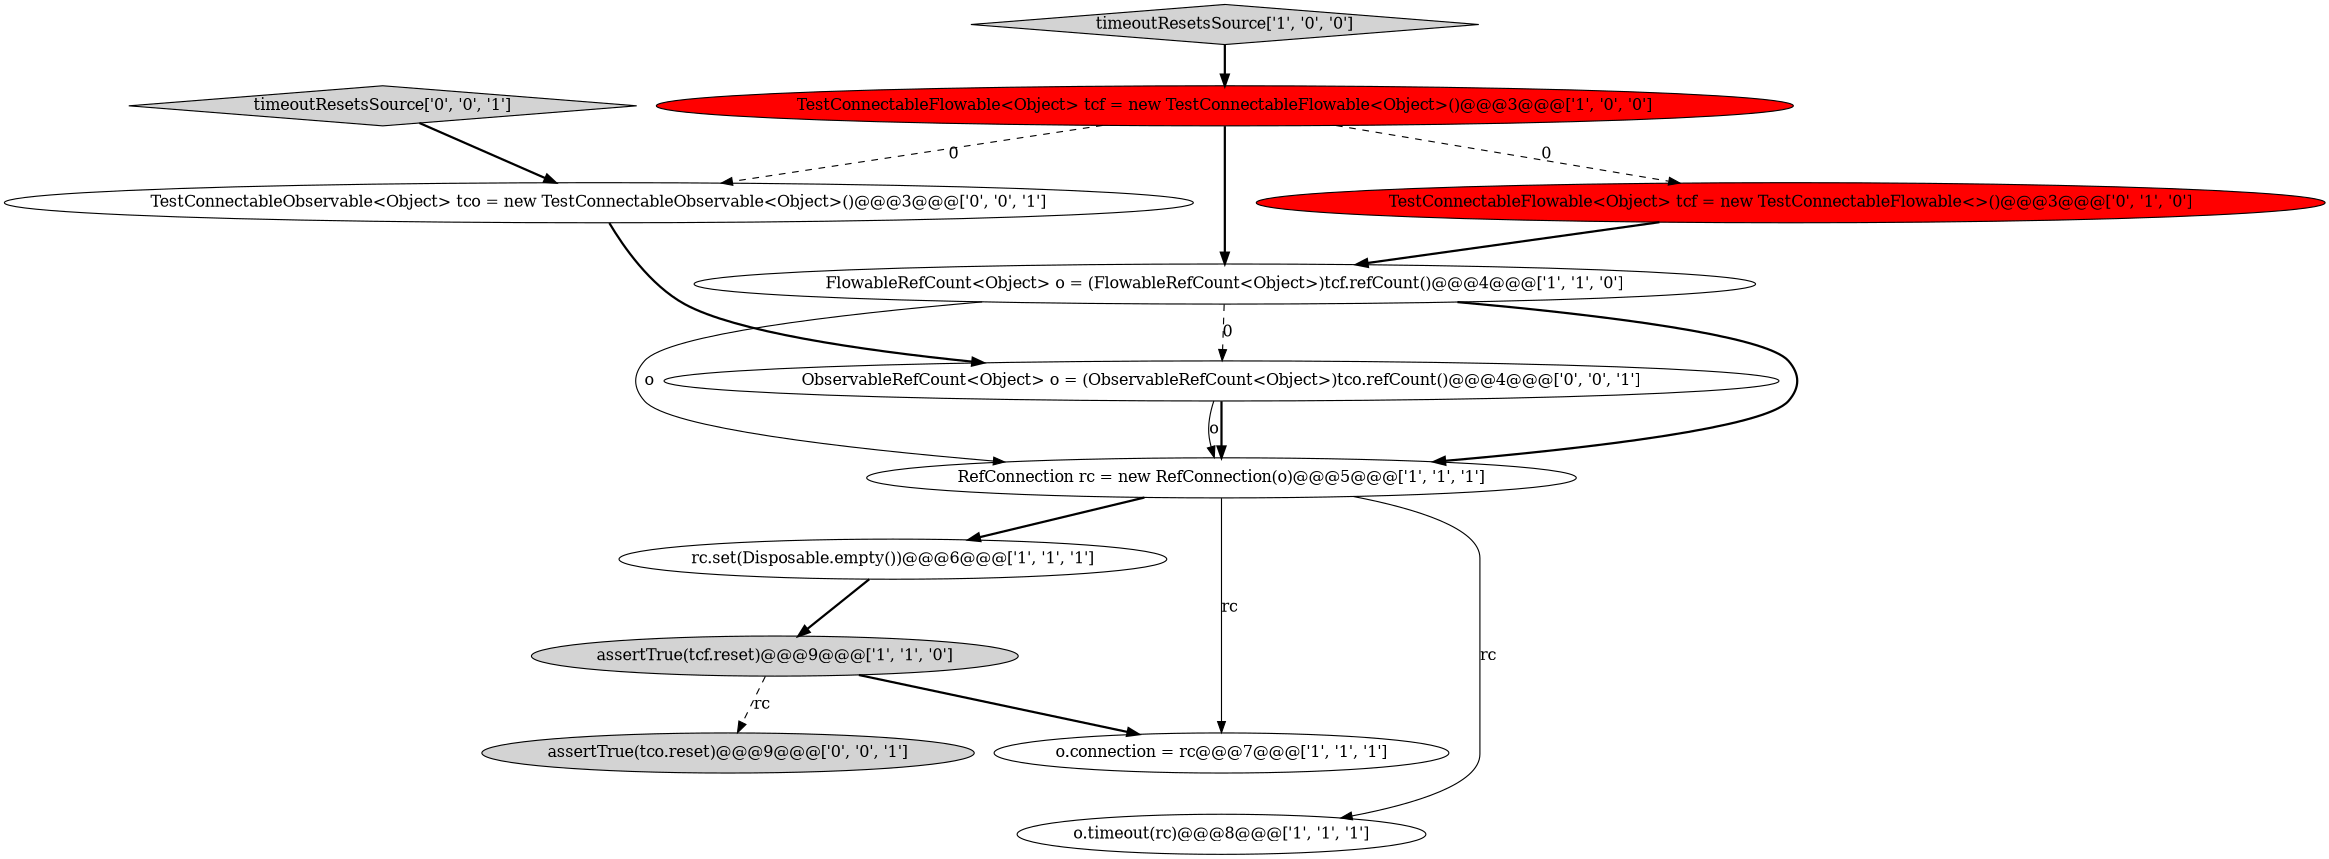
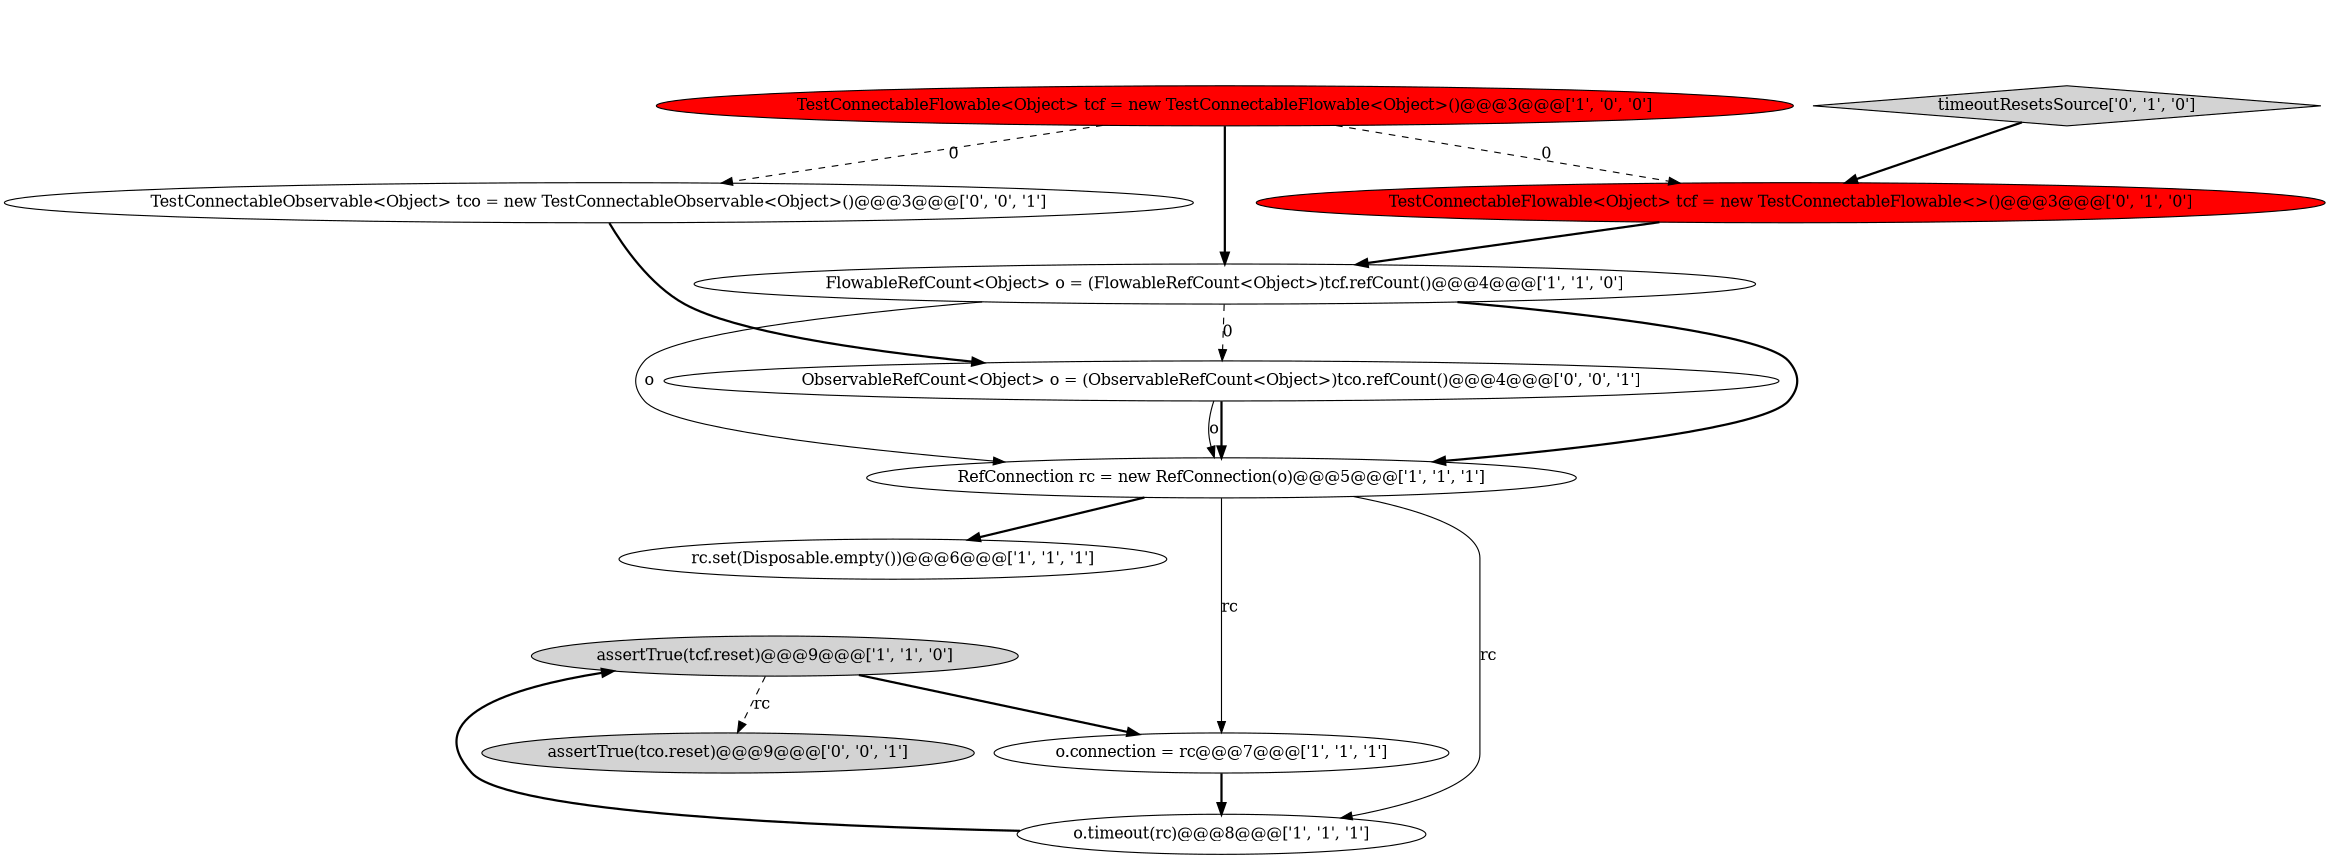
node "timeoutResetsSource['1', '0', '0']": removed
node "timeoutResetsSource['0', '0', '1']": removed
node "timeoutResetsSource['0', '1', '0']": added
edge "rc.set(Disposable.empty())@@@6@@@['1', '1', '1']" -> "assertTrue(tcf.reset)@@@9@@@['1', '1', '0']": now "o.timeout(rc)@@@8@@@['1', '1', '1']" -> "assertTrue(tcf.reset)@@@9@@@['1', '1', '0']"
edge "o.connection = rc@@@7@@@['1', '1', '1']" -> "o.timeout(rc)@@@8@@@['1', '1', '1']": added
